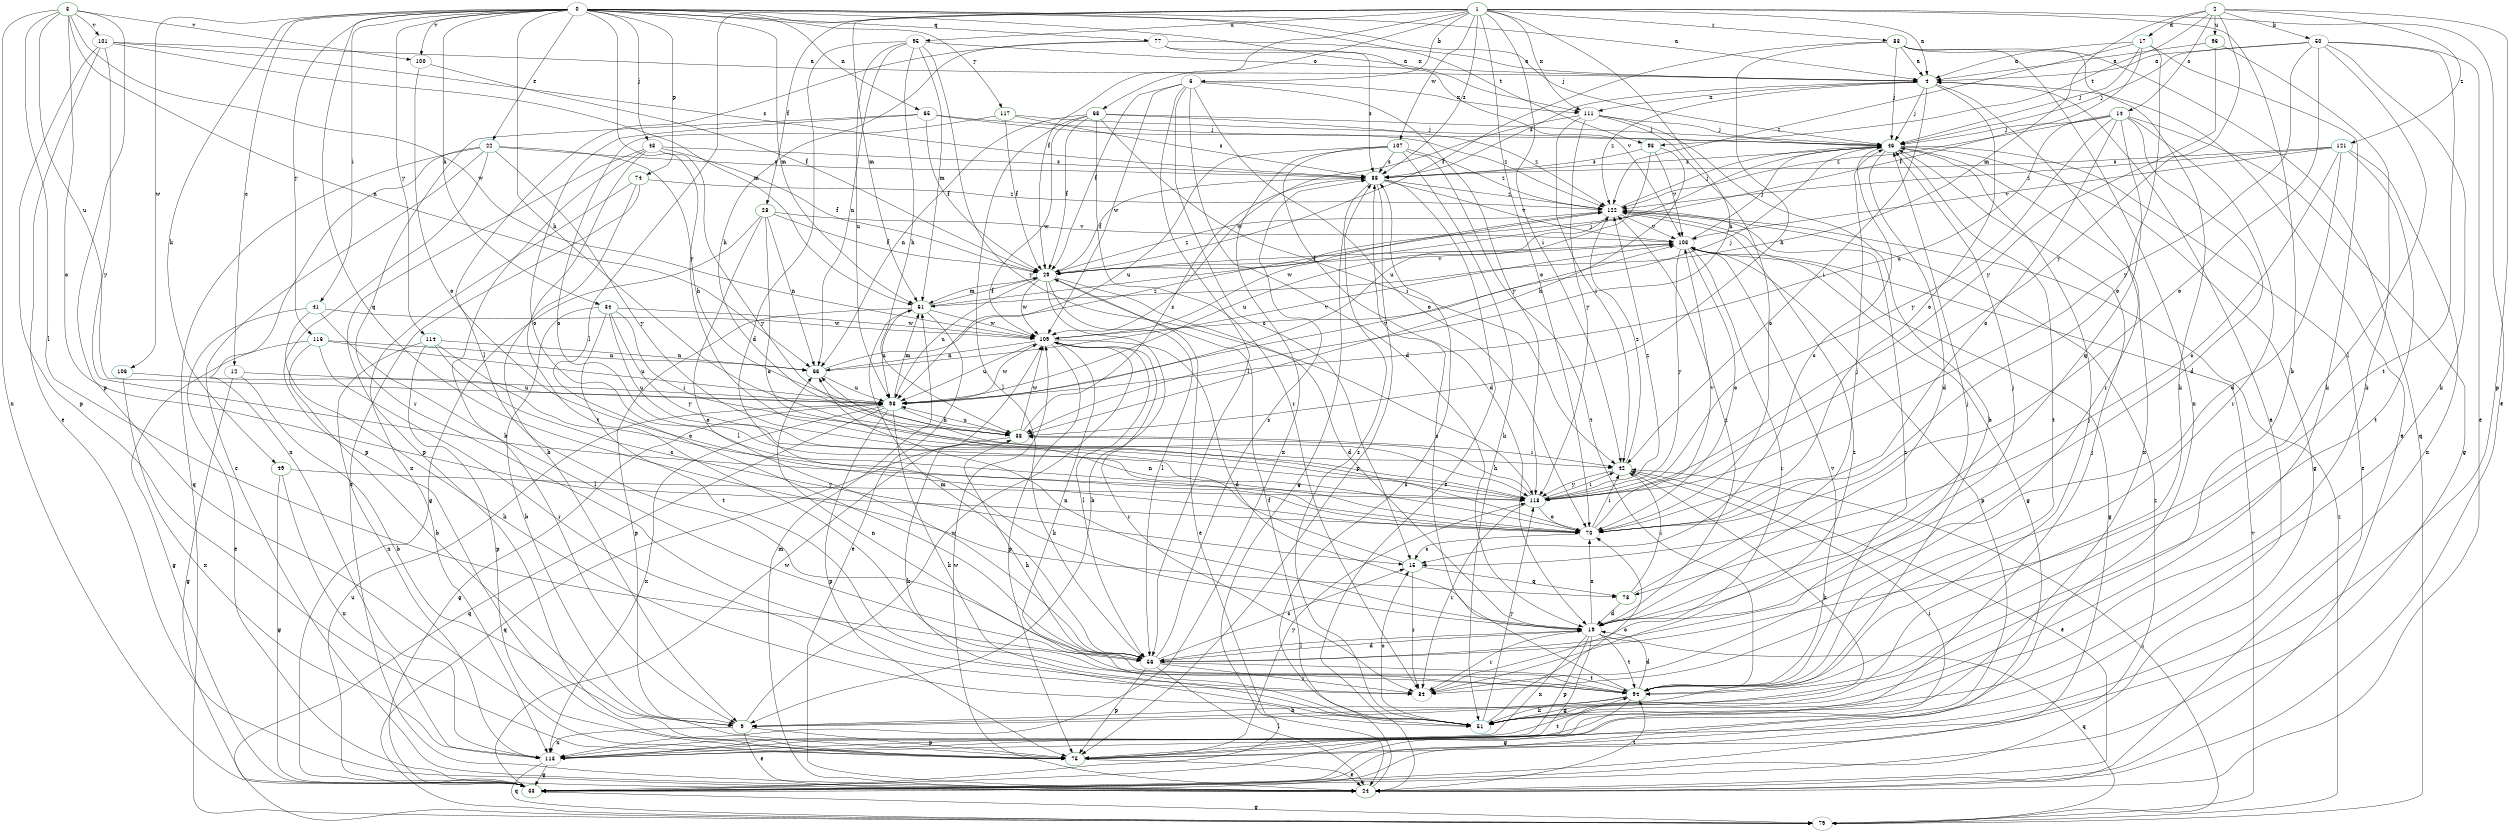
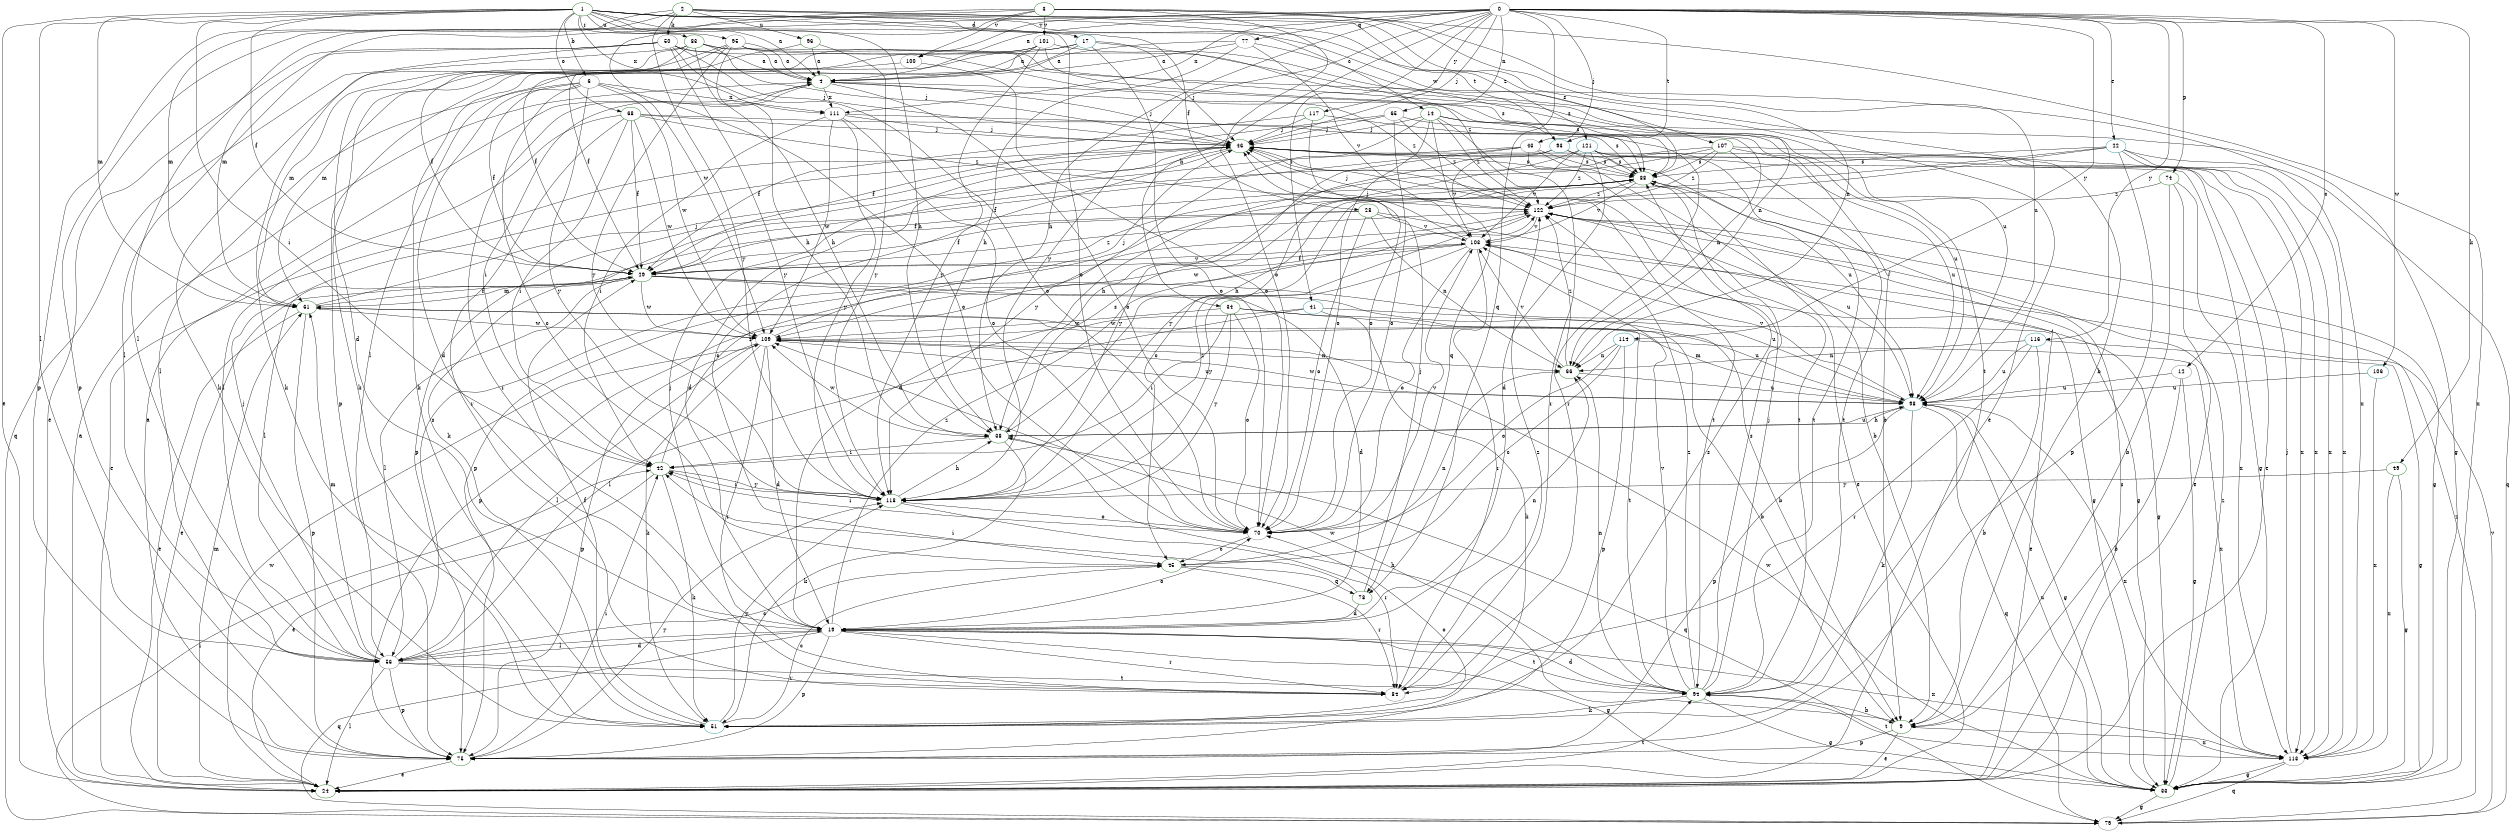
edge "14" -> "19": removed, label "d"
node "15": label "15" -> "45"
